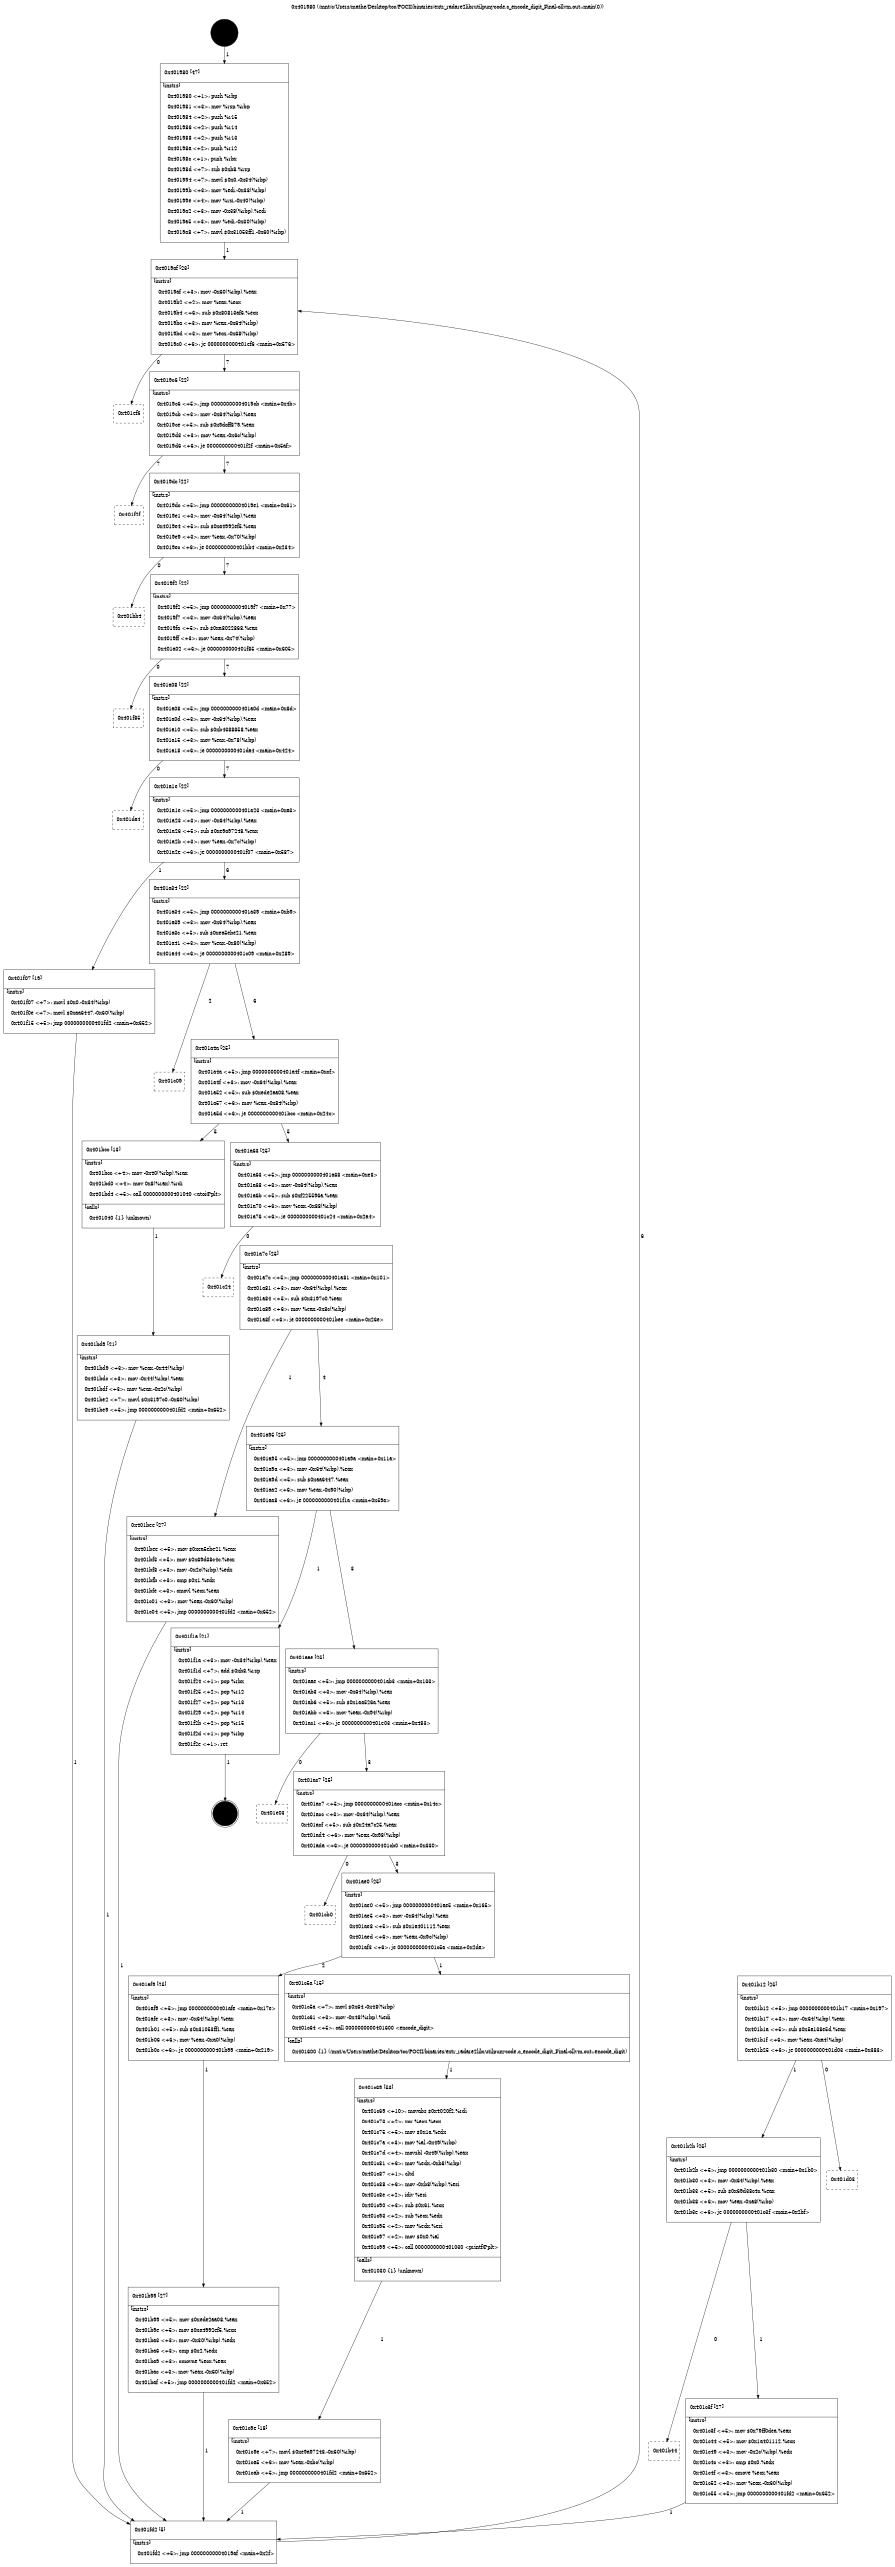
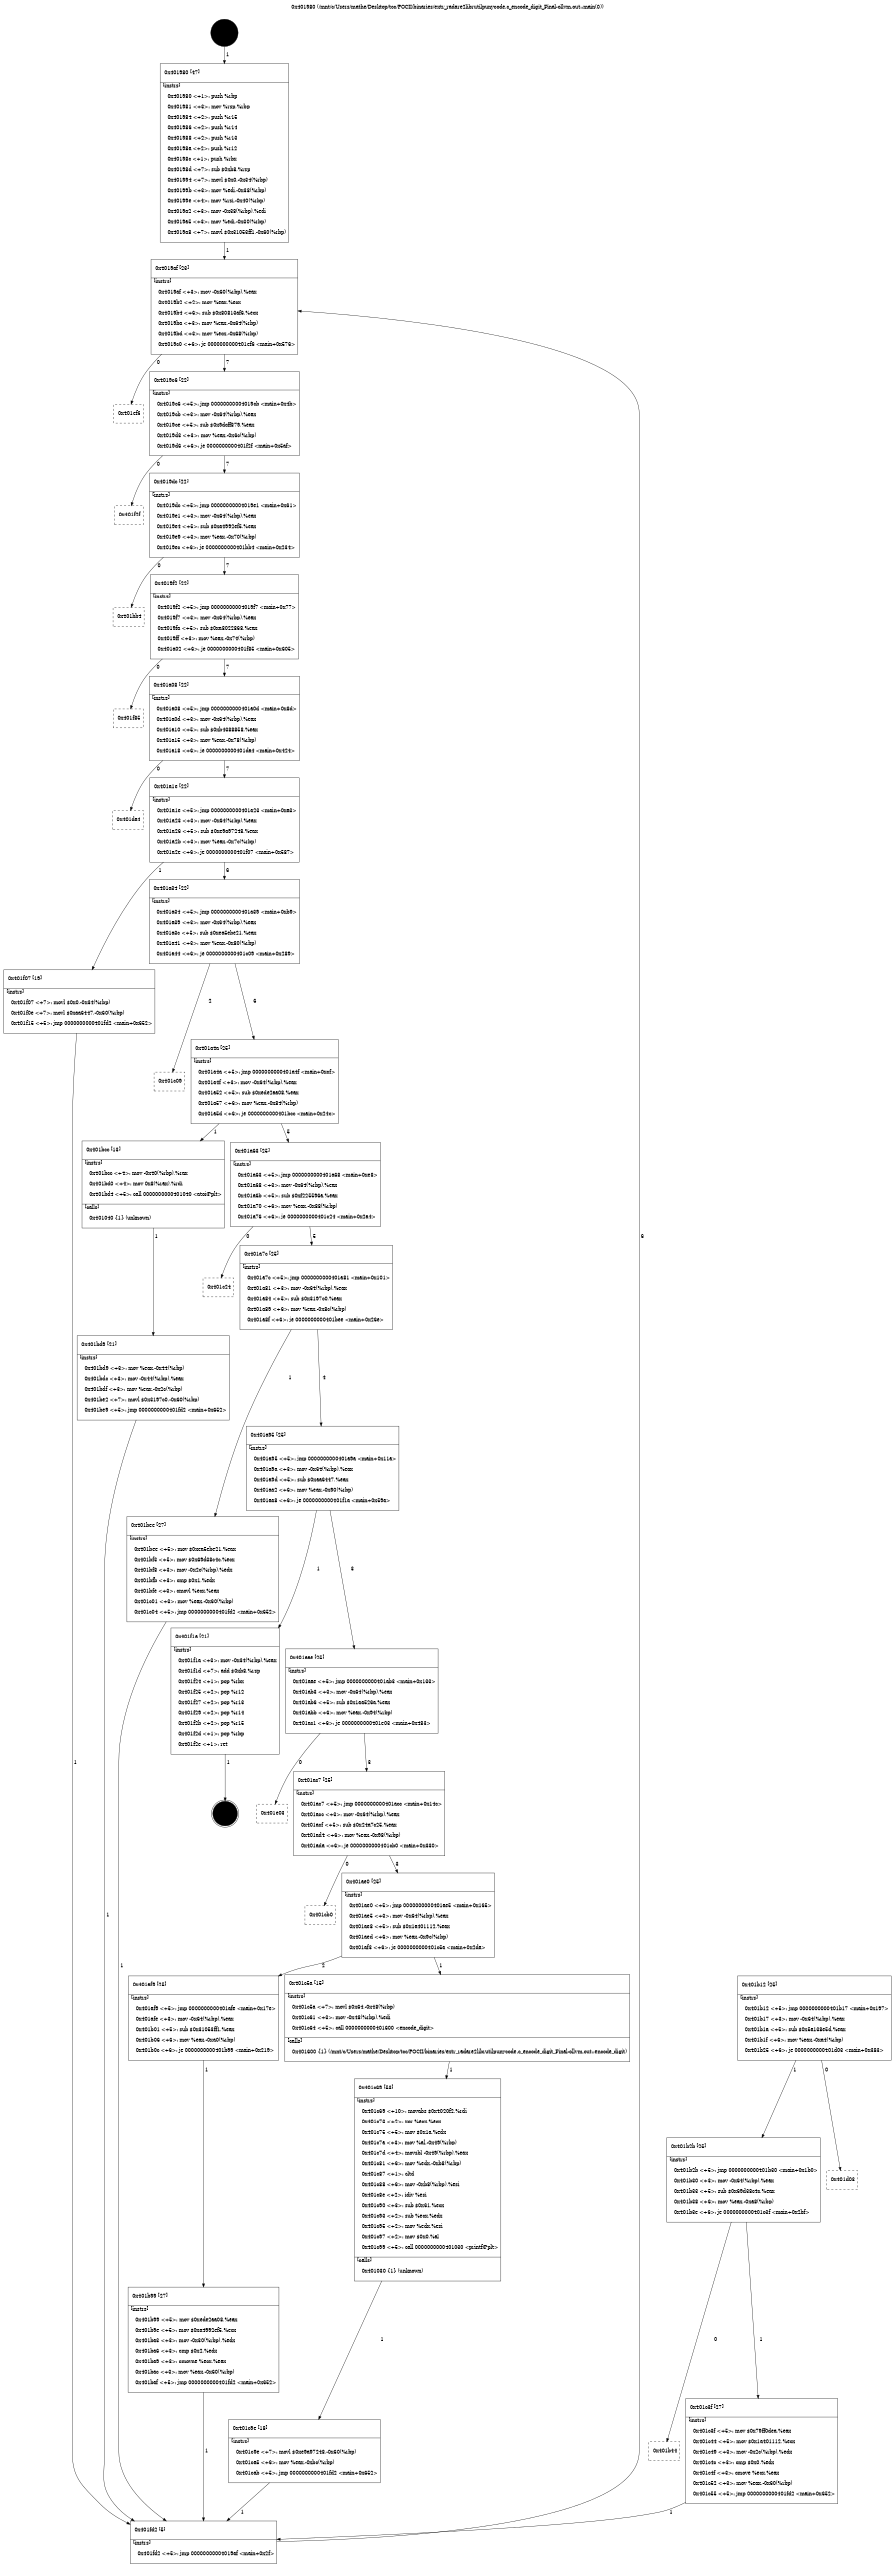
edge "0x4019c6 [22]" -> "0x401f2f": label " 7" -> " 0"
edge "0x401a4a [25]" -> "0x401bcc [13]": label " 5" -> " 1"
edge "0x401a63 [25]" -> "0x401a7c [25]": added, label "5"
